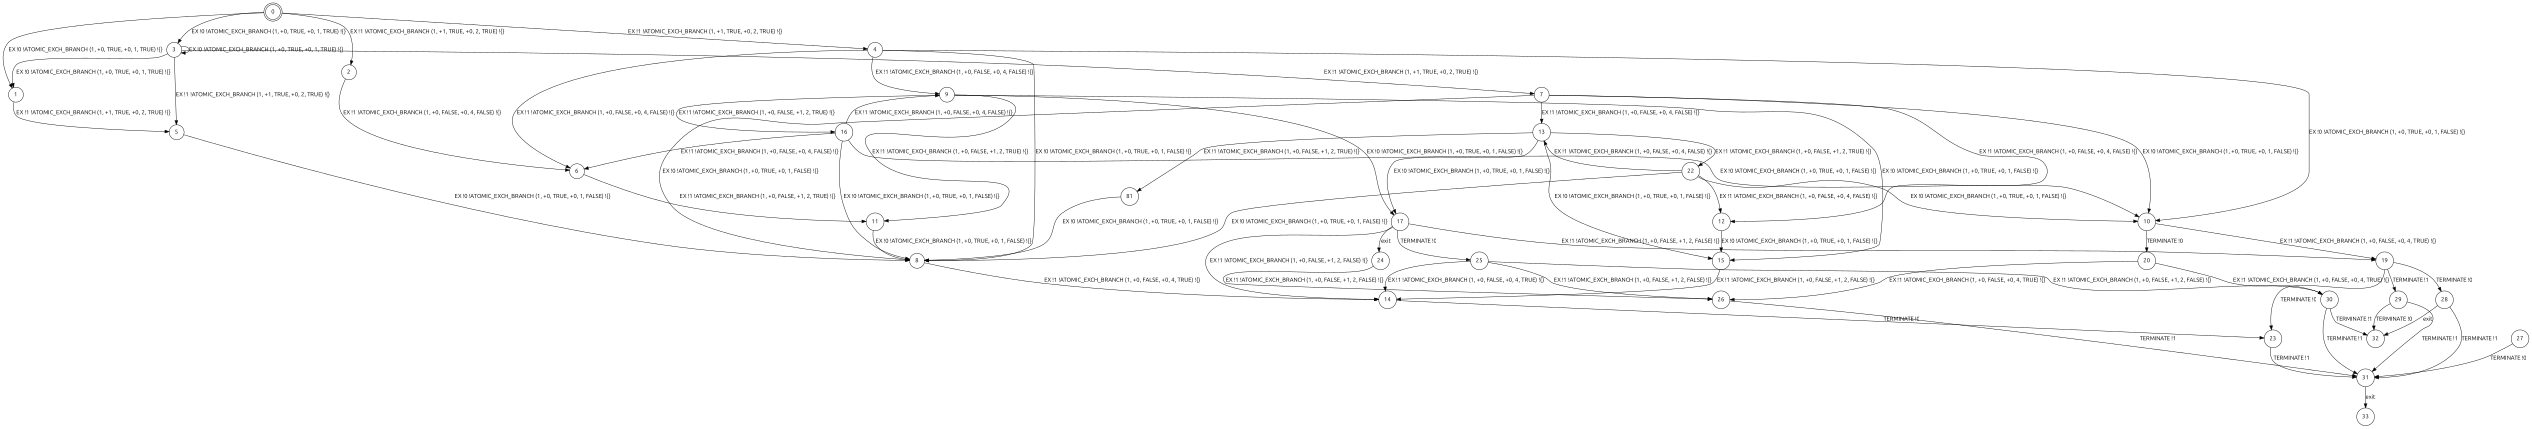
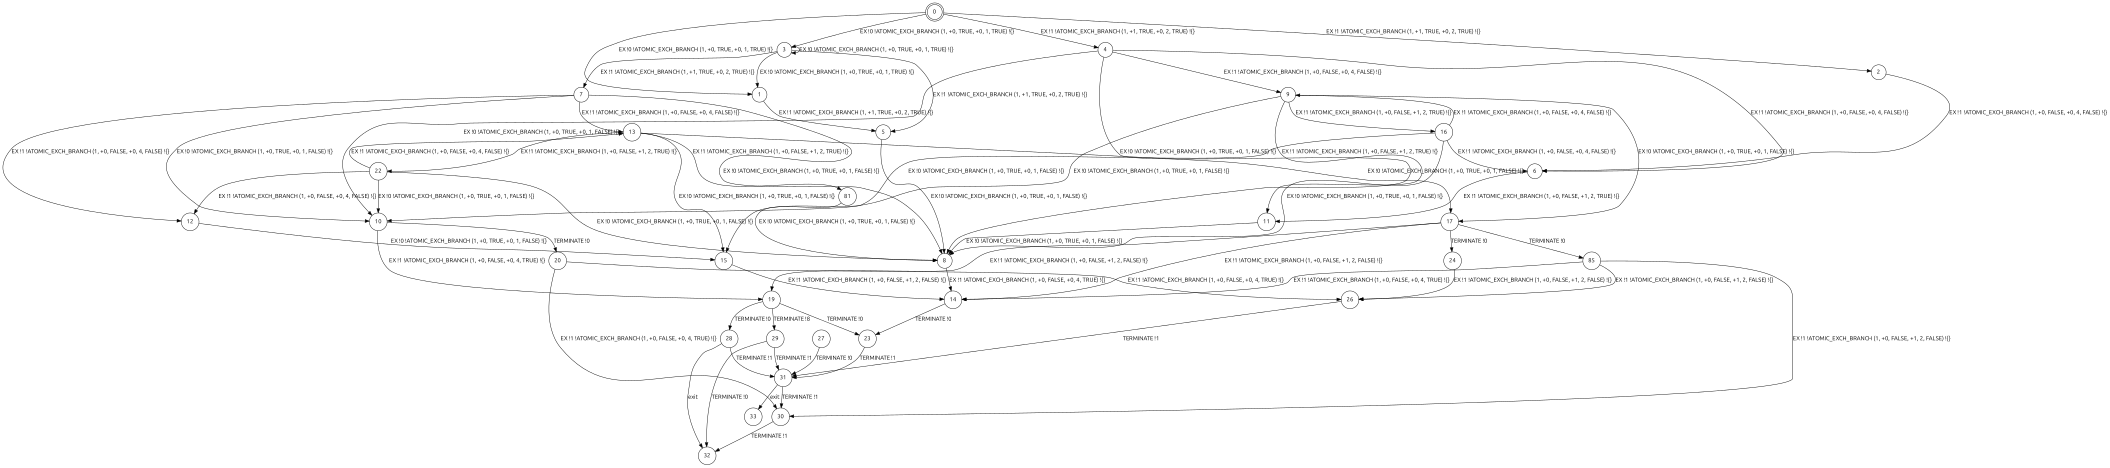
edge "17" -> "24": label "exit" -> "TERMINATE !0"
node "25": label "25" -> "85"
edge "19" -> "29": label "TERMINATE !1" -> "TERMINATE !8"
edge "30" -> "31": reversed
